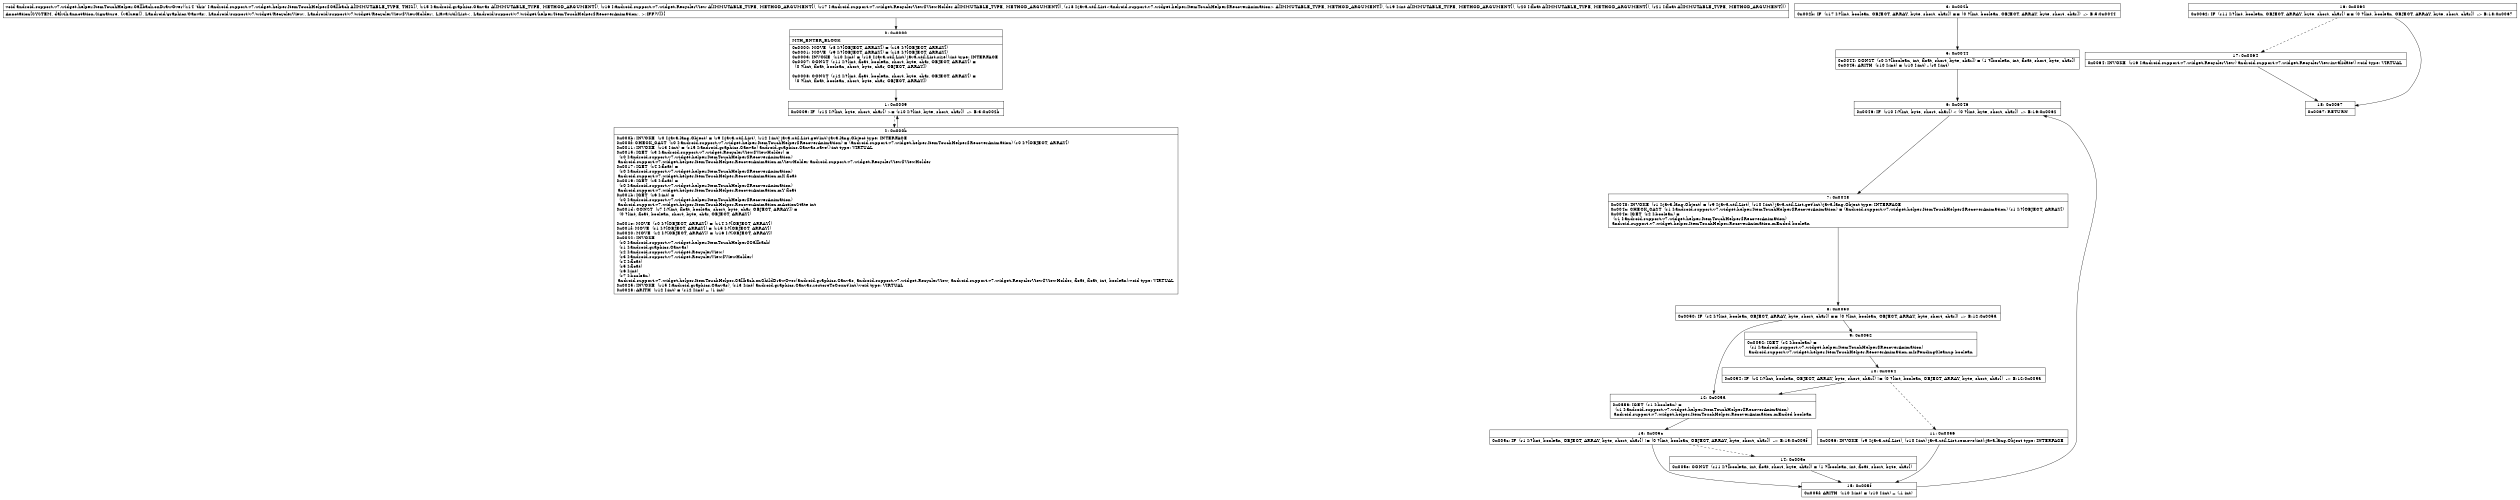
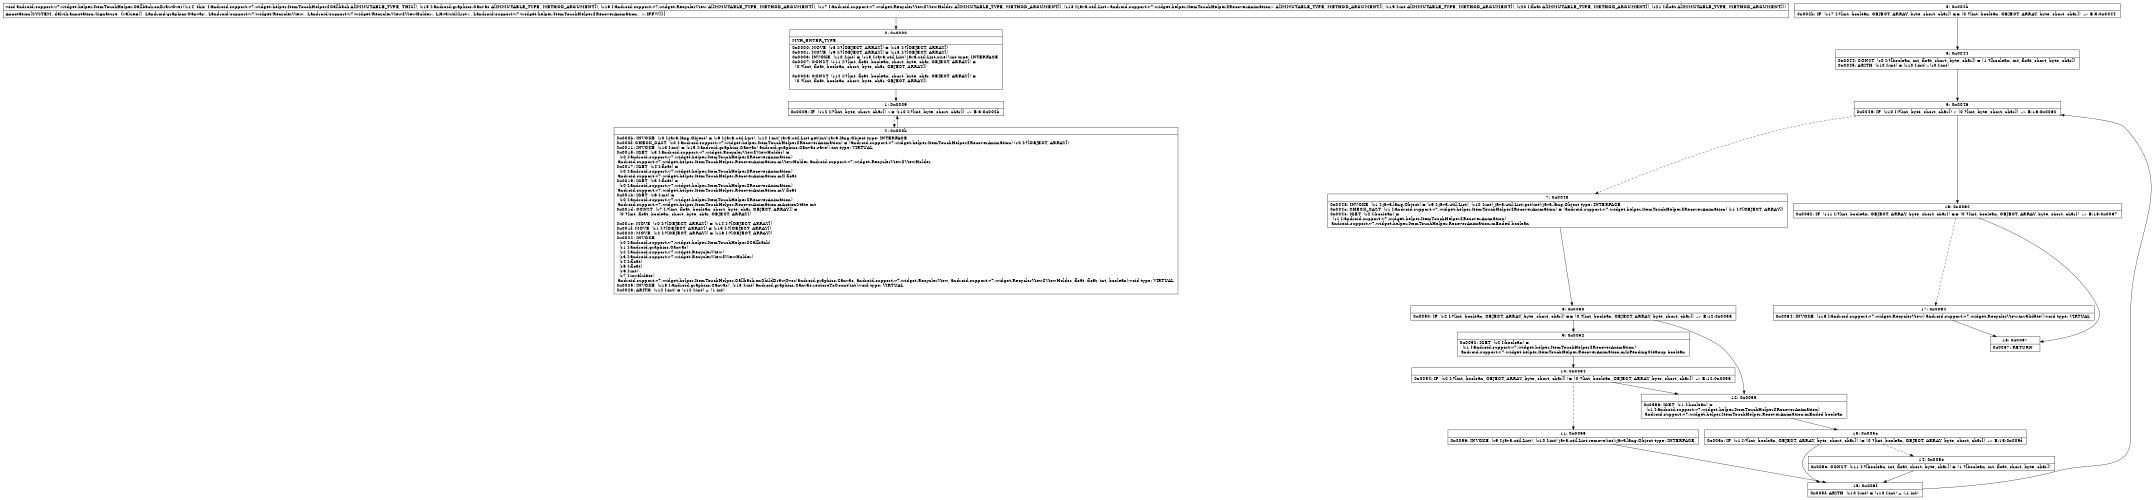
node "0: 0x0000": text "MTH_ENTER_BLOCK" -> "MTH_ENTER_TYPE"
edge "6: 0x0046" -> "7: 0x0048": style solid -> dashed
edge "6: 0x0046" -> "16: 0x0062": added
node "2: 0x000b": text "(r7 I:boolean)" -> "(r7 I:invalidate)"
